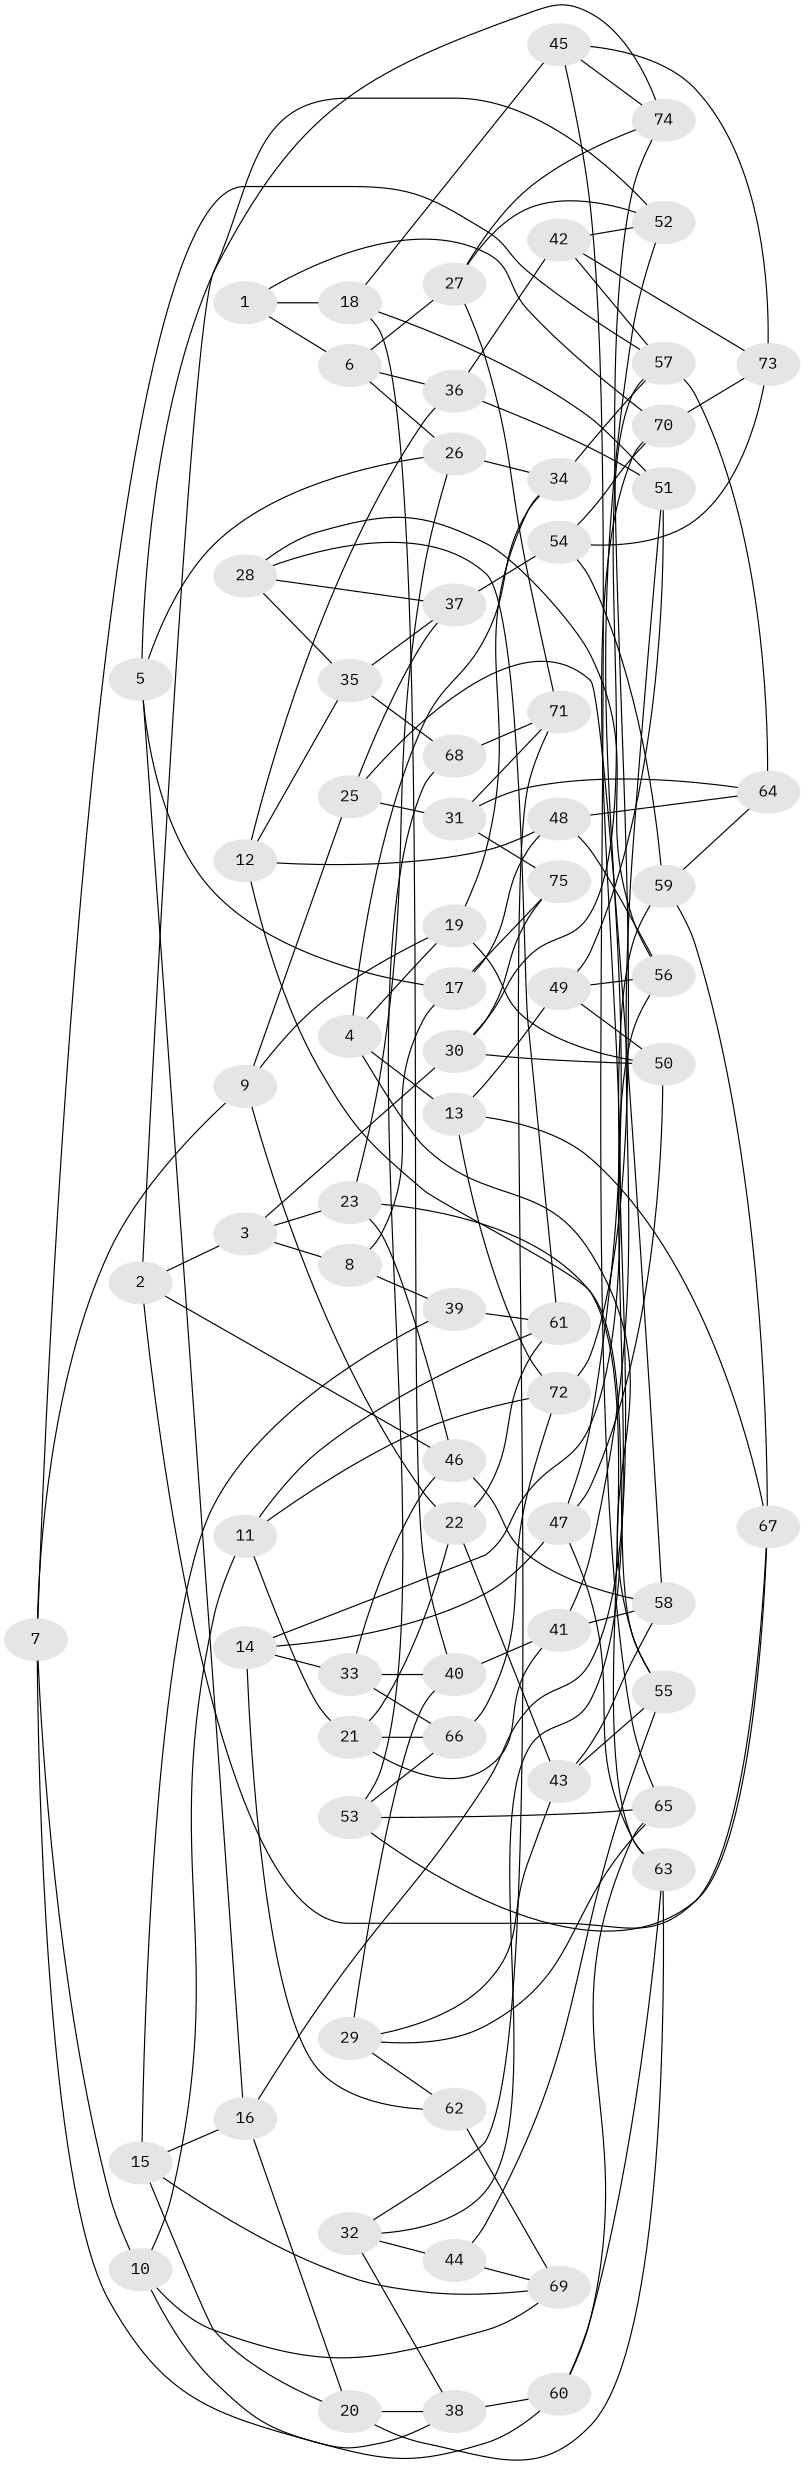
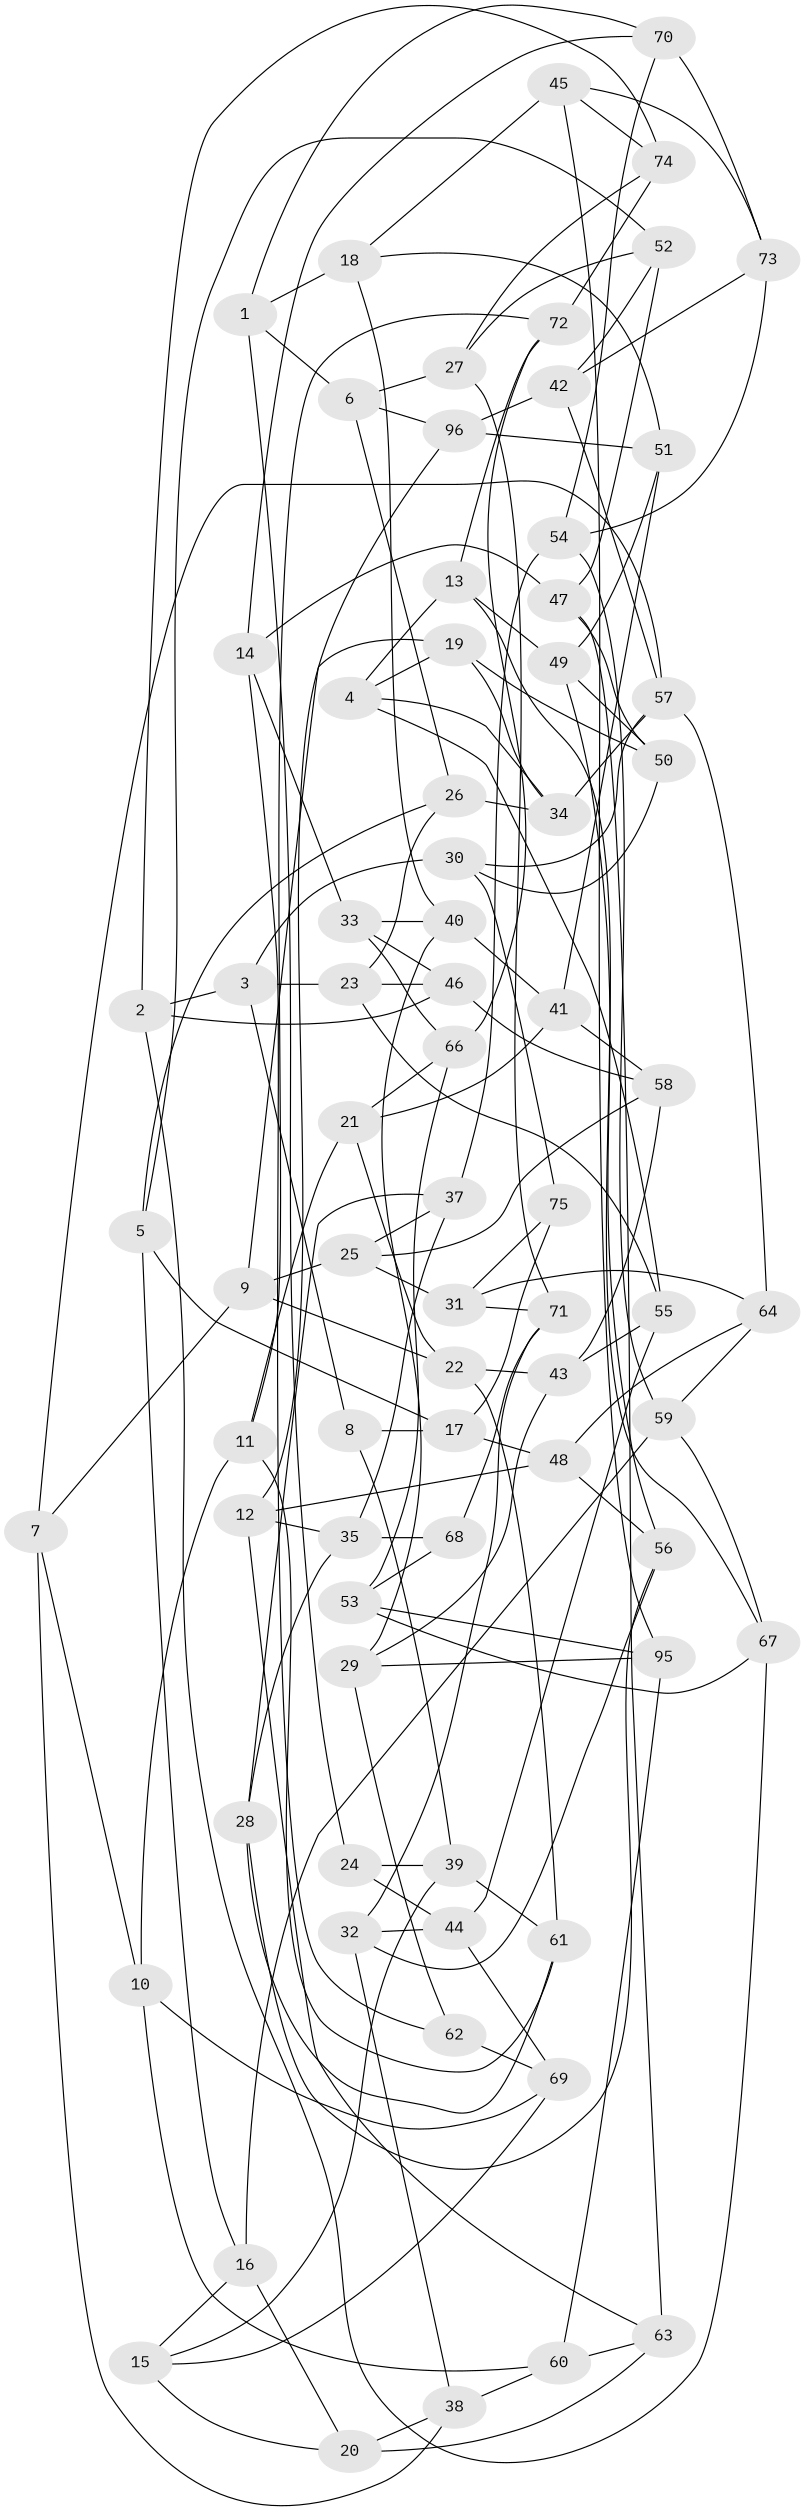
node "36": label "36" -> "96"
node "65": label "65" -> "95"
node "24": added
